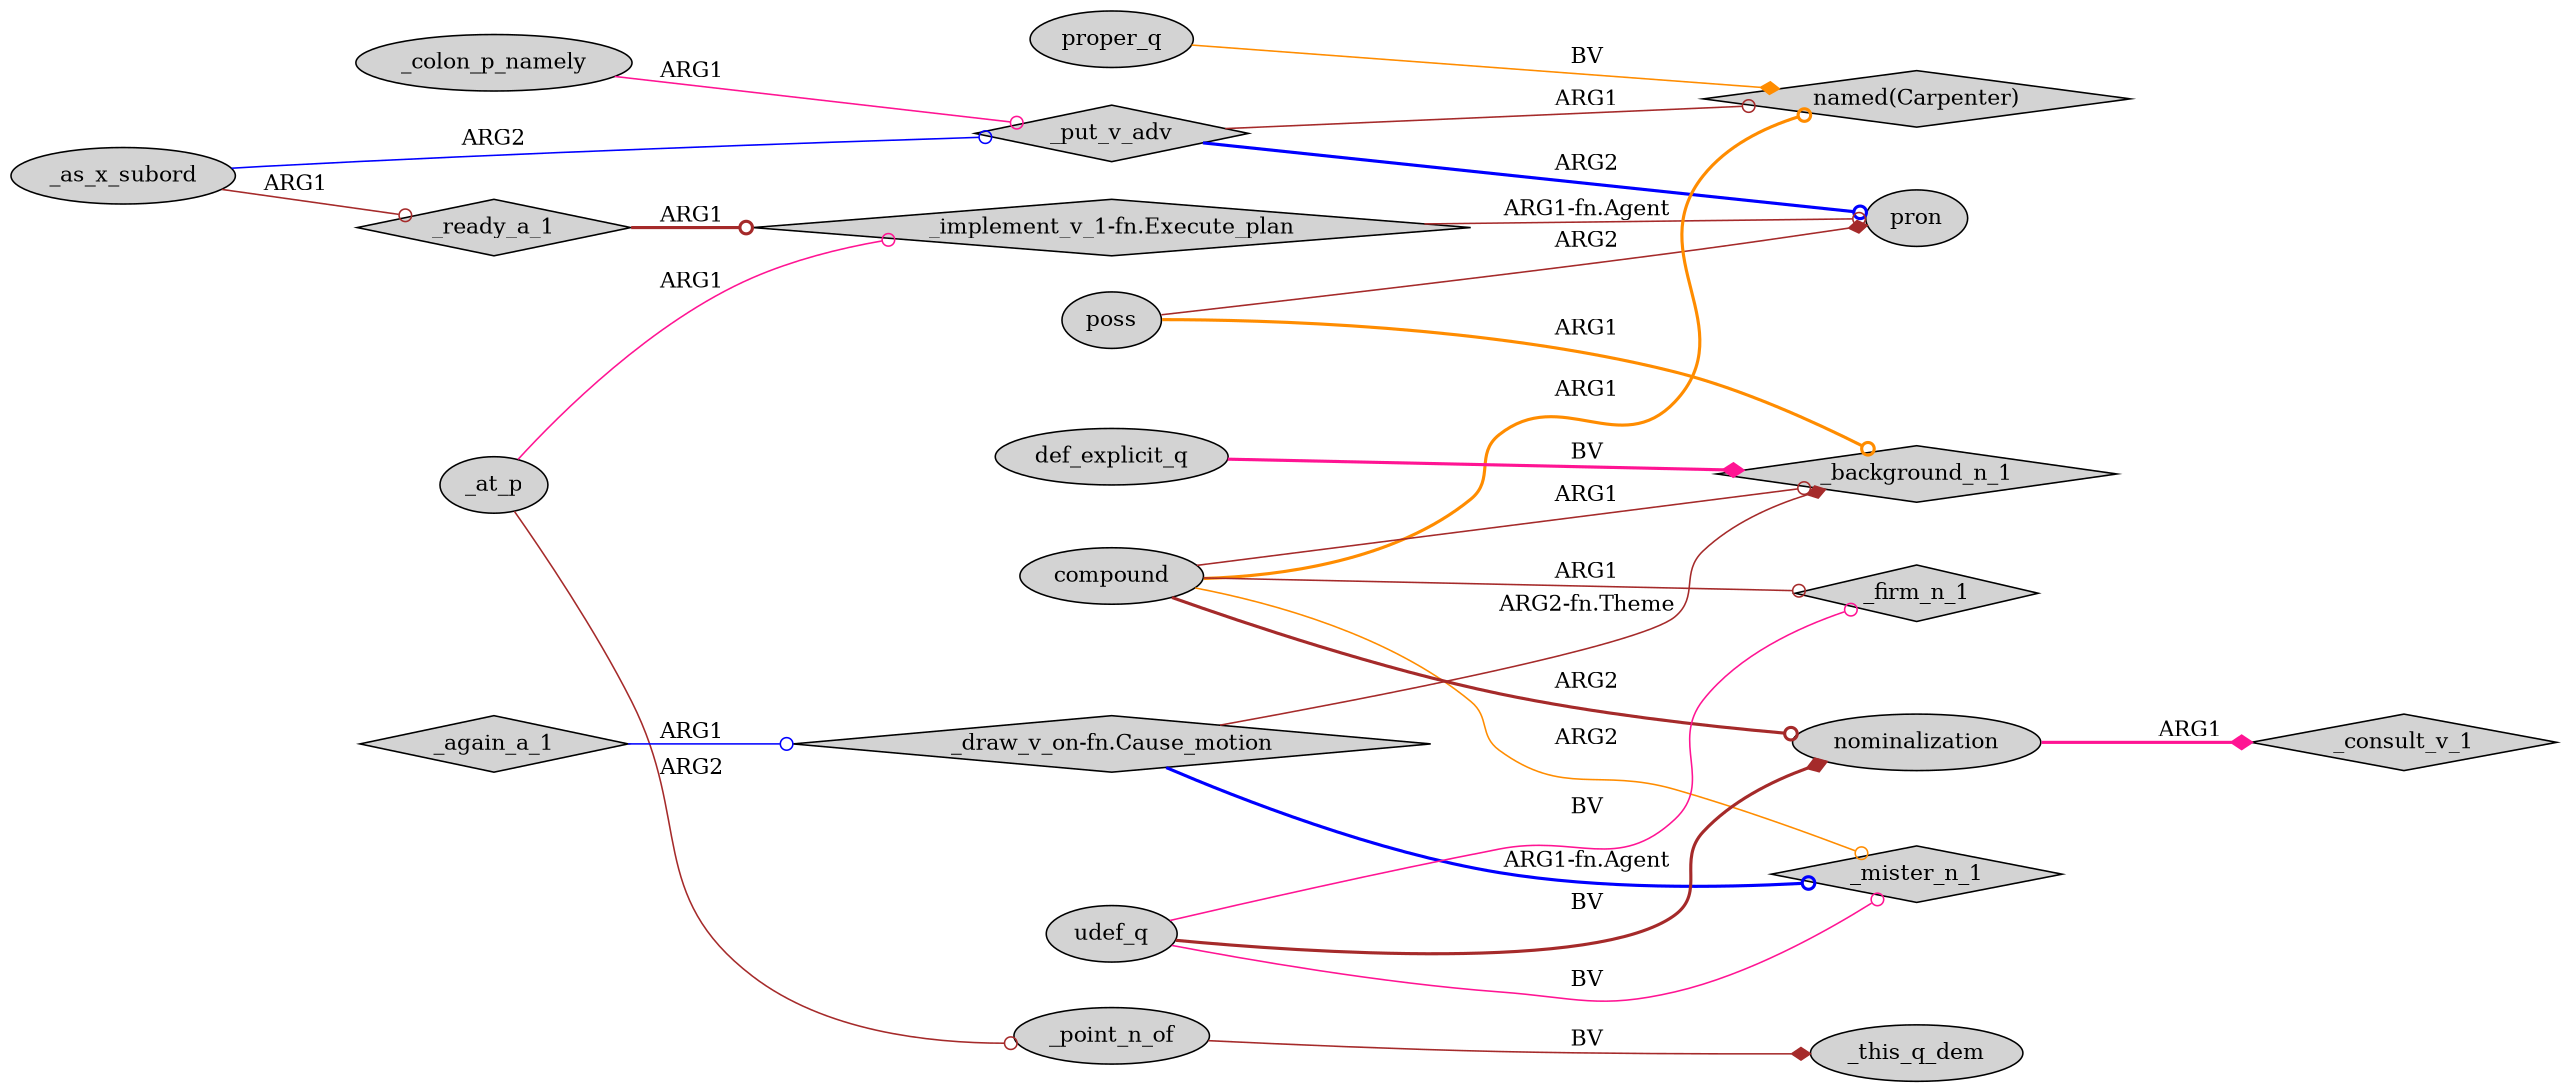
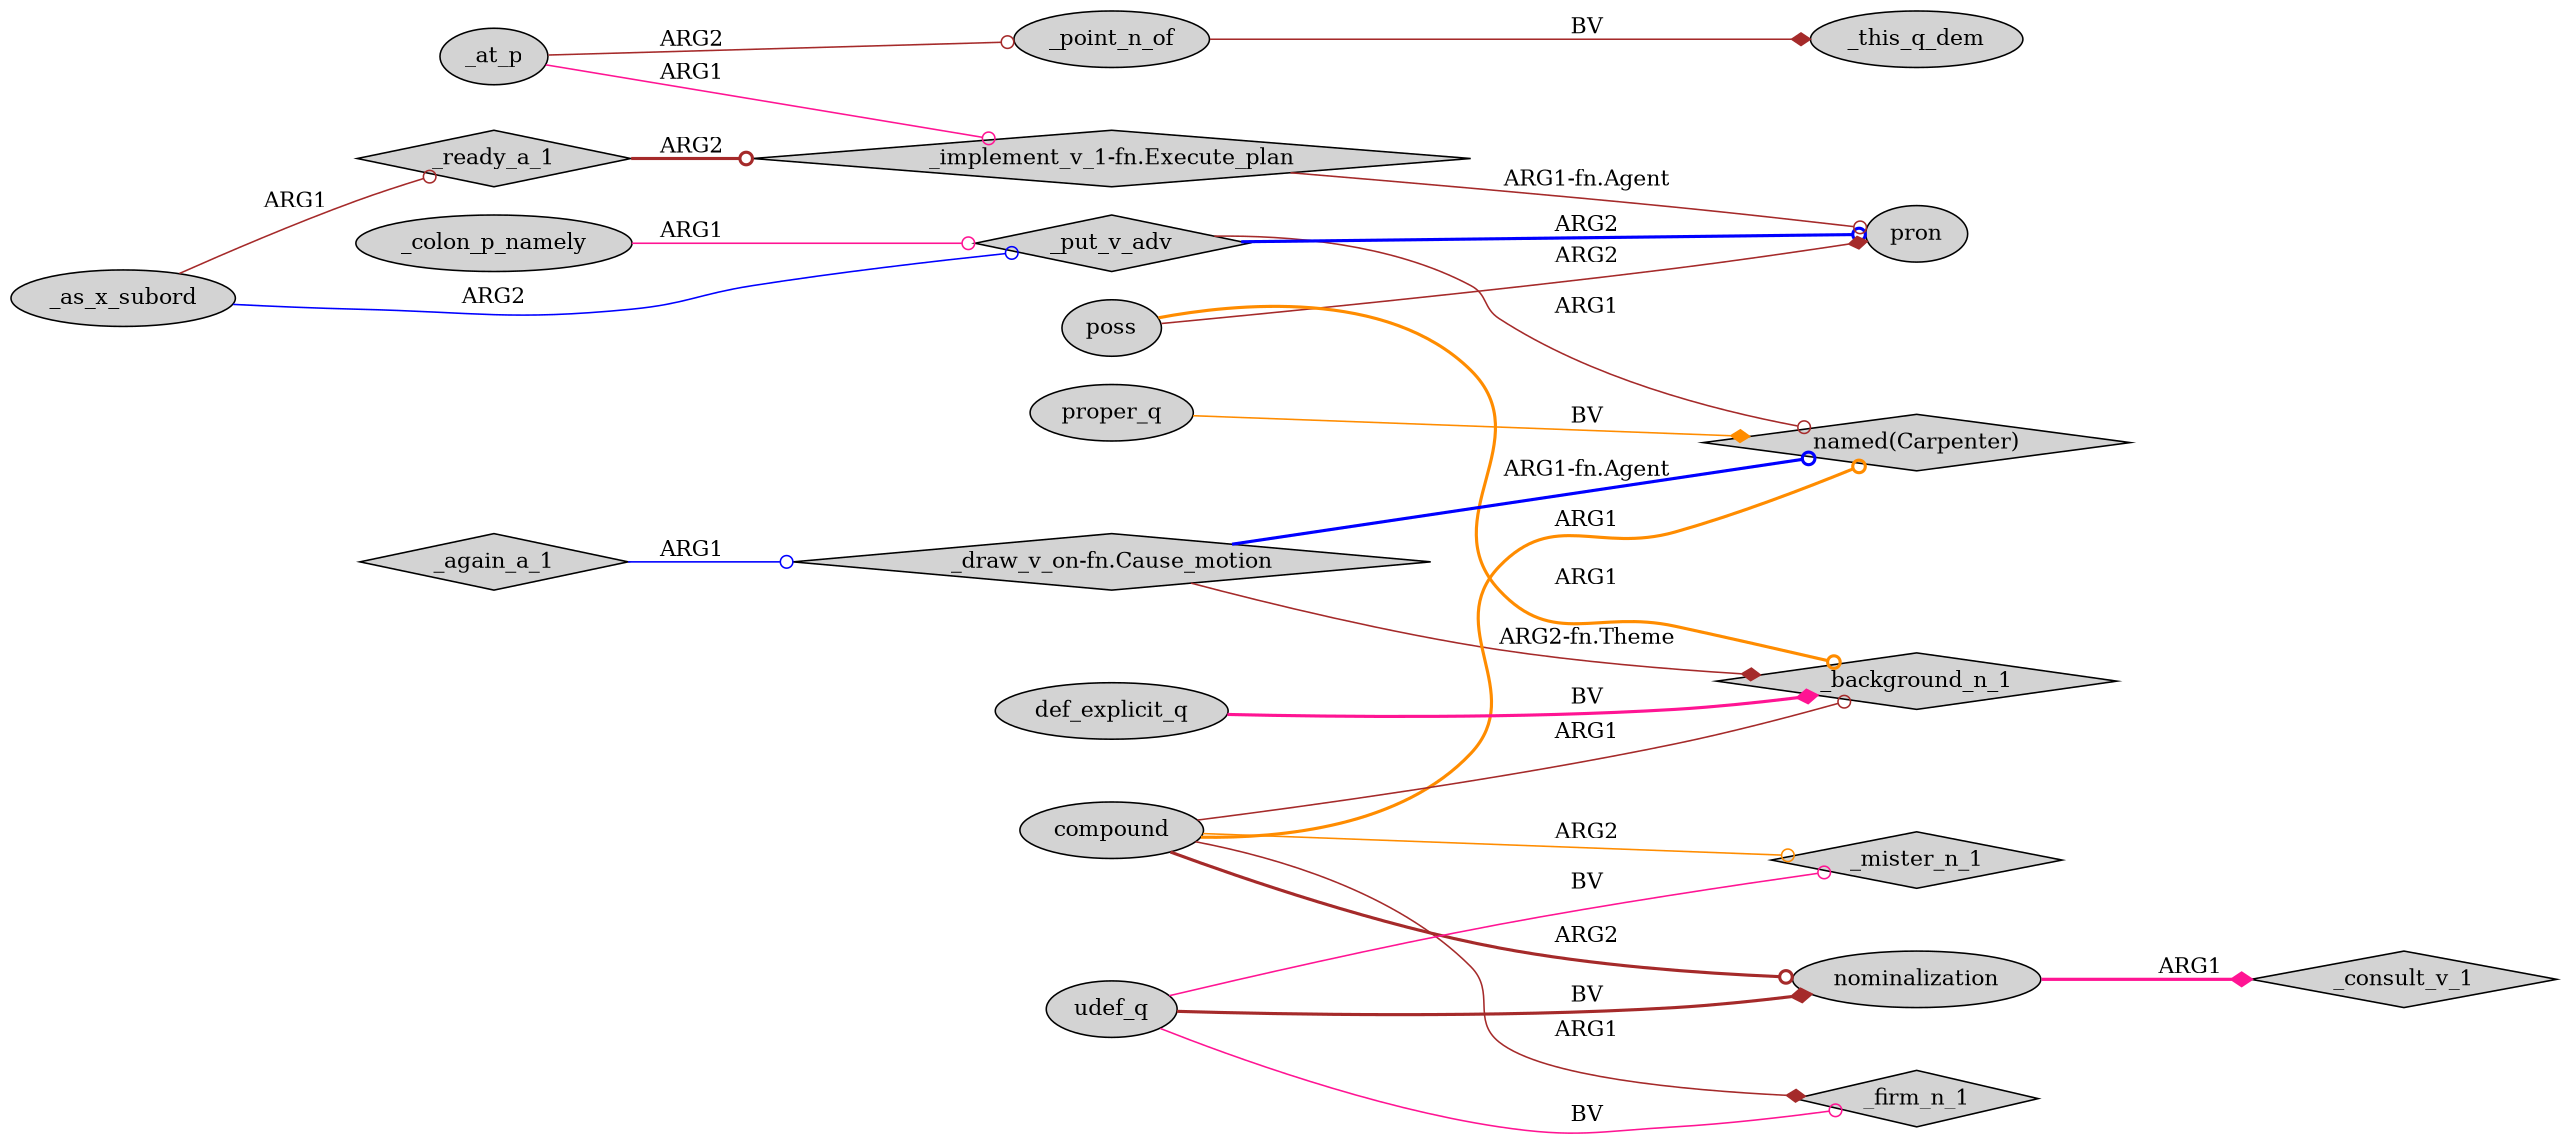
edge "_ready_a_1" -> "_implement_v_1-fn.Execute_plan": label "ARG1" -> "ARG2"
edge "compound" -> "_firm_n_1": arrowhead odot -> diamond
edge "_draw_v_on-fn.Cause_motion" -> "_mister_n_1": now "_draw_v_on-fn.Cause_motion" -> "named(Carpenter)"
